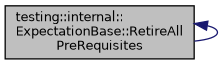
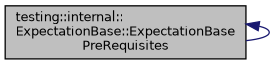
node "testing::internal:: ExpectationBase::RetireAll PreRequisites": label "testing::internal:: ExpectationBase::RetireAll PreRequisites" -> "testing::internal:: ExpectationBase::ExpectationBase PreRequisites"
